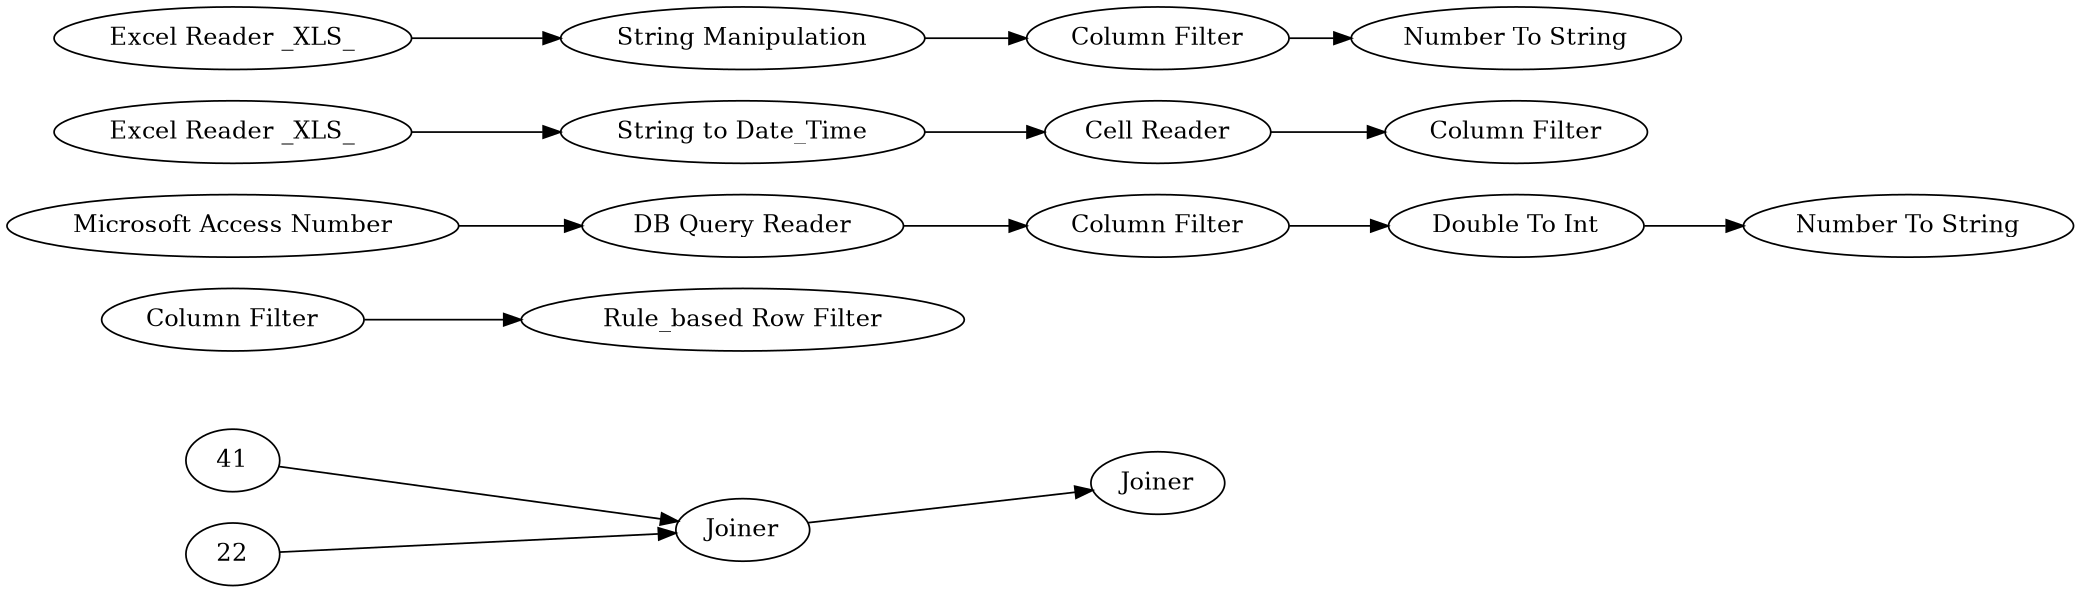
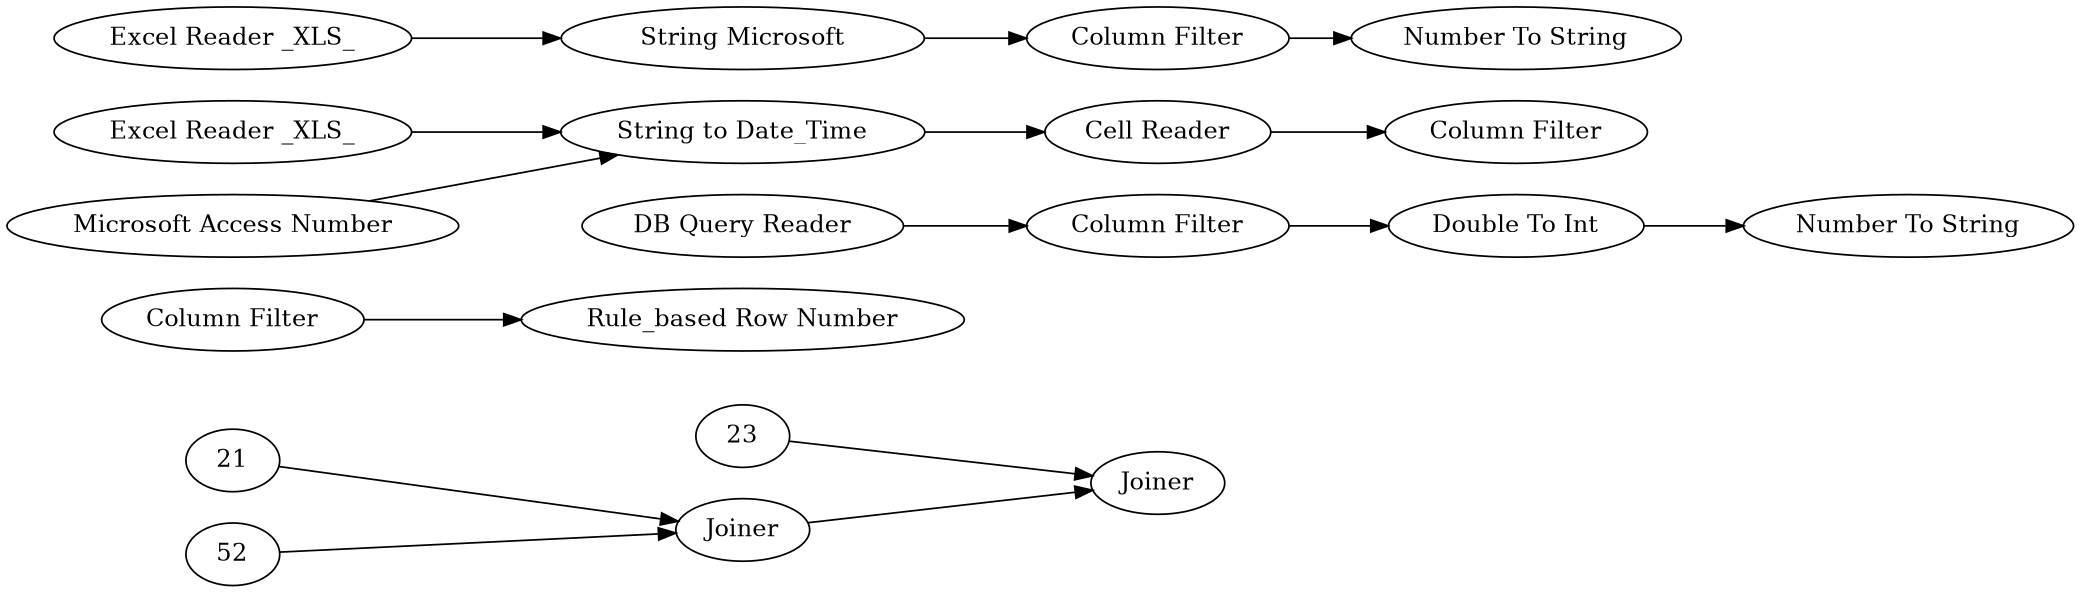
node "String Manipulation": label "String Manipulation" -> "String Microsoft"
edge "Microsoft Access Number" -> "DB Query Reader": now "Microsoft Access Number" -> "String to Date_Time"
node "Rule_based Row Filter": label "Rule_based Row Filter" -> "Rule_based Row Number"
node "23": added
node "41": label "41" -> "21"
node "22": label "22" -> "52"
